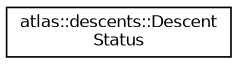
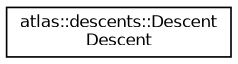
node "atlas::descents::Descent Status": label "atlas::descents::Descent Status" -> "atlas::descents::Descent Descent"
